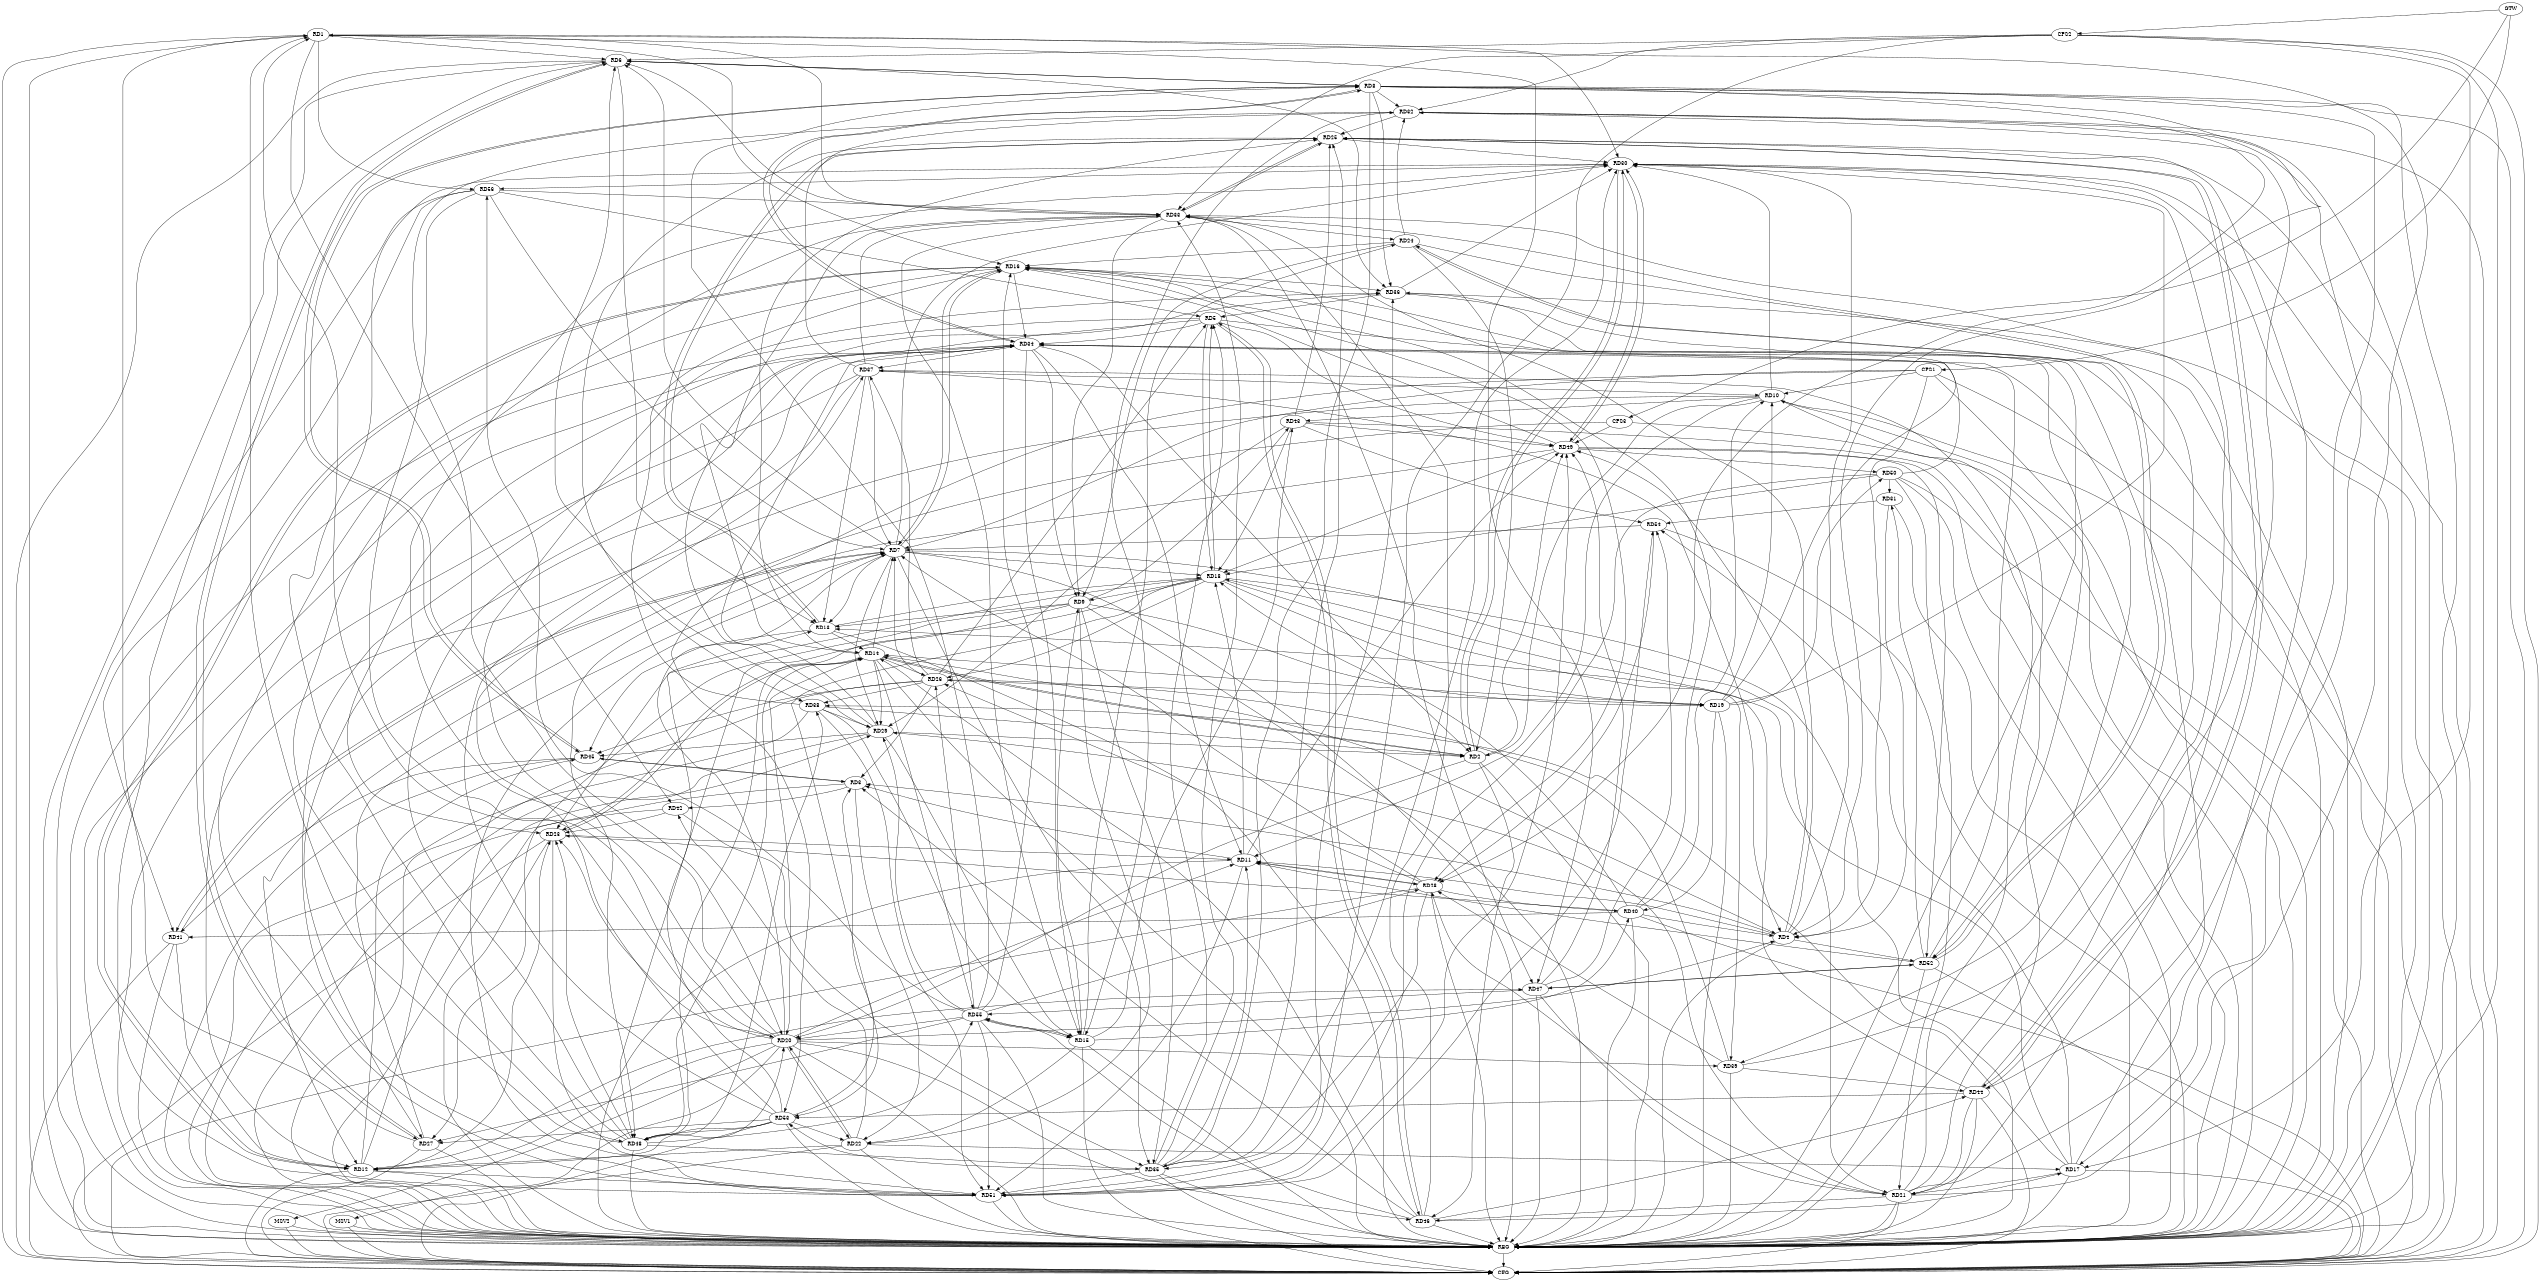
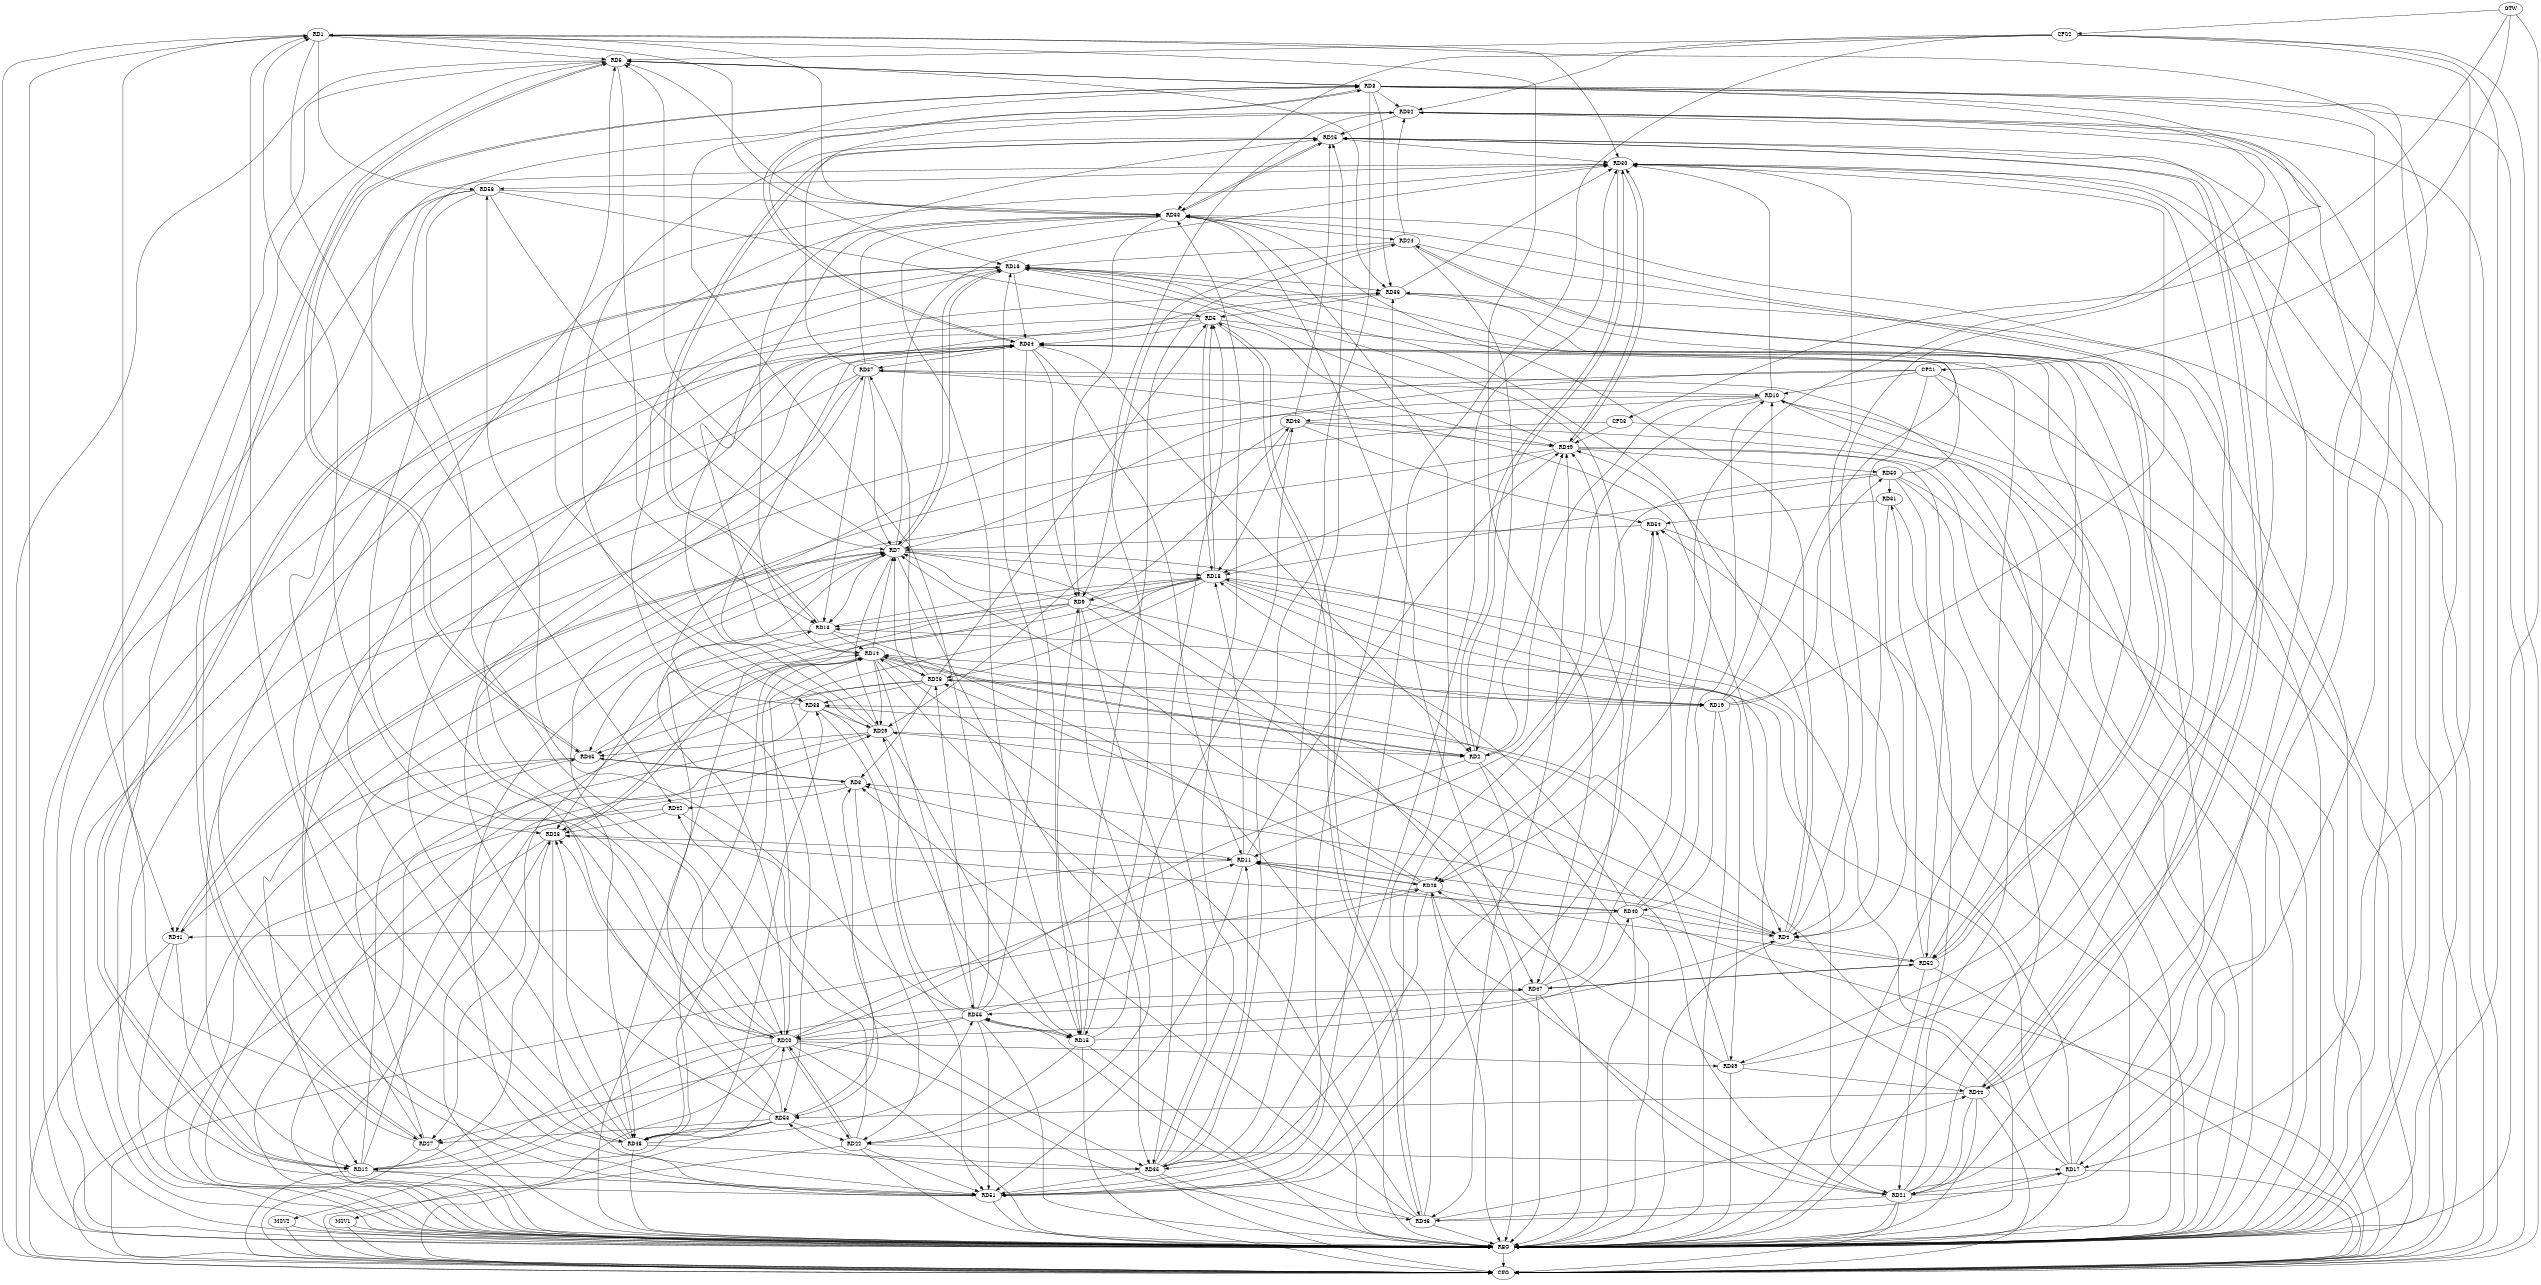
edge "RD9" -> "RD7": added
edge "RD45" -> "RD14": added
edge "RD22" -> "RD12": now "RD22" -> "RD51"
edge "RD53" -> "REG": now "GTW" -> "REG"
